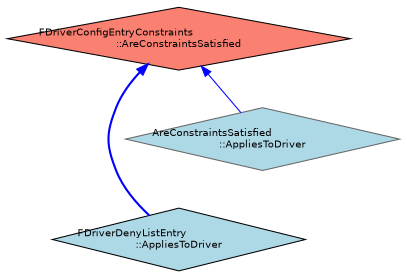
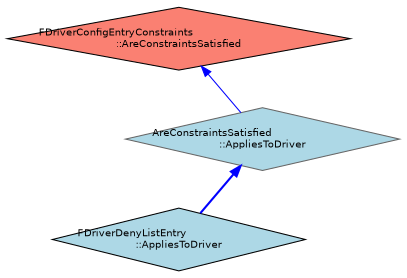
edge "FDriverDenyListEntry ::AppliesToDriver" -> "FDriverConfigEntryConstraints ::AreConstraintsSatisfied": now "FDriverDenyListEntry ::AppliesToDriver" -> "AreConstraintsSatisfied ::AppliesToDriver"
